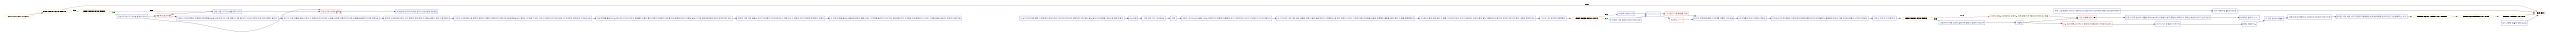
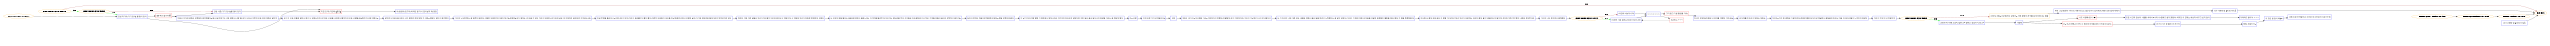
edge "Check boolean QuincyForgiven" -> "Chat ends.": label "false" -> "true"
edge "안녕 사촌, 거기 있냐? 할 말이 있다" -> "응? 무슨 일이야? :)": reversed
edge "QuincyRank6Convo1 begins." -> "Check boolean QuincyForgiven": now "QuincyRank6Convo1 begins." -> "안녕 자기야, 거기 있어? 할 말이 있어"
edge "그래서, 사촌? 그냥 말하고 싶었어... 이제 평생의 친구를 갖게 되었다는 점을" -> "나도 사랑해, 퀸시. <3": now "그래서, 사촌? 그냥 말하고 싶었어... 이제 평생의 친구를 갖게 되었다는 점을" -> "우린 그냥 절친이 아니라, 가족이라고. 고맙다. 여기 있어줘서. 해준 모든 일에 대해서"
node "하지만 이게 바로 내가 지금까지 말해왔던 바로 빌어먹을 헛소리라고. 그냥 말해두는 거야": removed
node "Boolean QuincyNoDate is now boolean.": label "Boolean QuincyNoDate is now boolean." -> "Boolean QuincyNoDate is now true."
node "심지어 전하도 처음으로 행복해 보였어... 정말 오랫만에 봤어": added
node "이게 바로 그거 아니겠어?": label "이게 바로 그거 아니겠어?" -> "이게 바로 그거 쓰지말라고?"
edge "오, 퀸시. ㅋㅋㅋ" -> "아서가 웃었어! 마침내 내 유머를 이해한 거야, 응?": now "오, 퀸시. ㅋㅋㅋ" -> "'여전히 기분 잡치는데 뭐가 있다니까'"
node "내가 너한테 빚 1개 되었다는. ;)": label "내가 너한테 빚 1개 되었다는. ;)" -> "내가 너한테 빚 1개 진거야. ;)"
